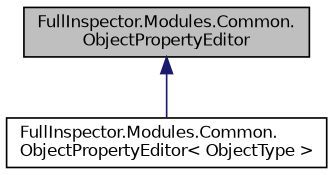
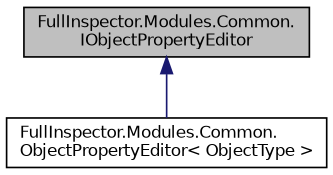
node "FullInspector.Modules.Common. ObjectPropertyEditor": label "FullInspector.Modules.Common. ObjectPropertyEditor" -> "FullInspector.Modules.Common. IObjectPropertyEditor"
